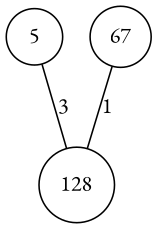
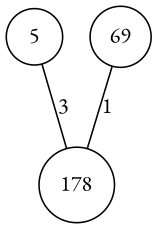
node "67": label "67" -> "69"
node "128": label "128" -> "178"
